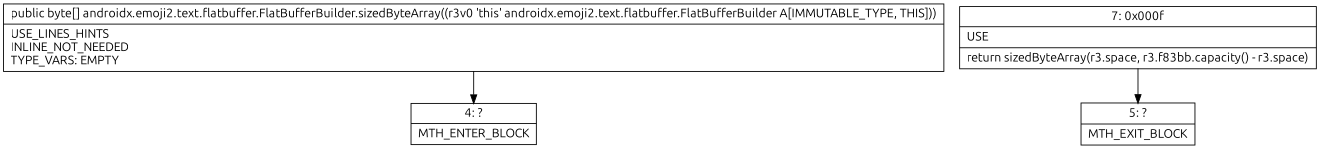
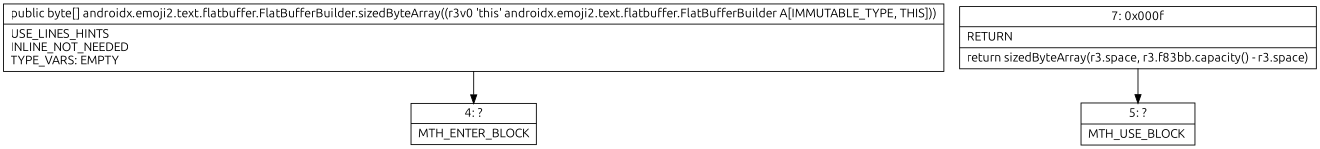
node "7: 0x000f": text "USE" -> "RETURN"
node "5: ?": text "MTH_EXIT_BLOCK" -> "MTH_USE_BLOCK"
